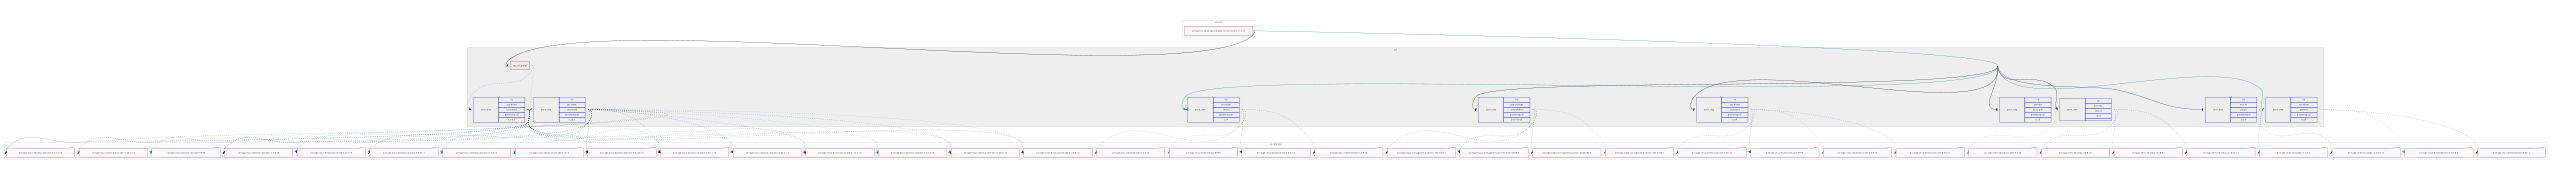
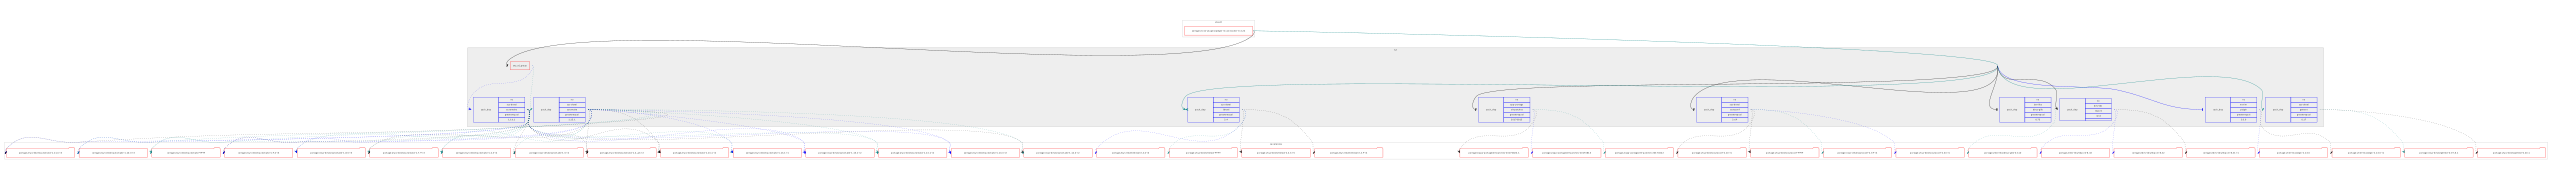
node "portage://app-portage/elt-patches-20170317": removed
